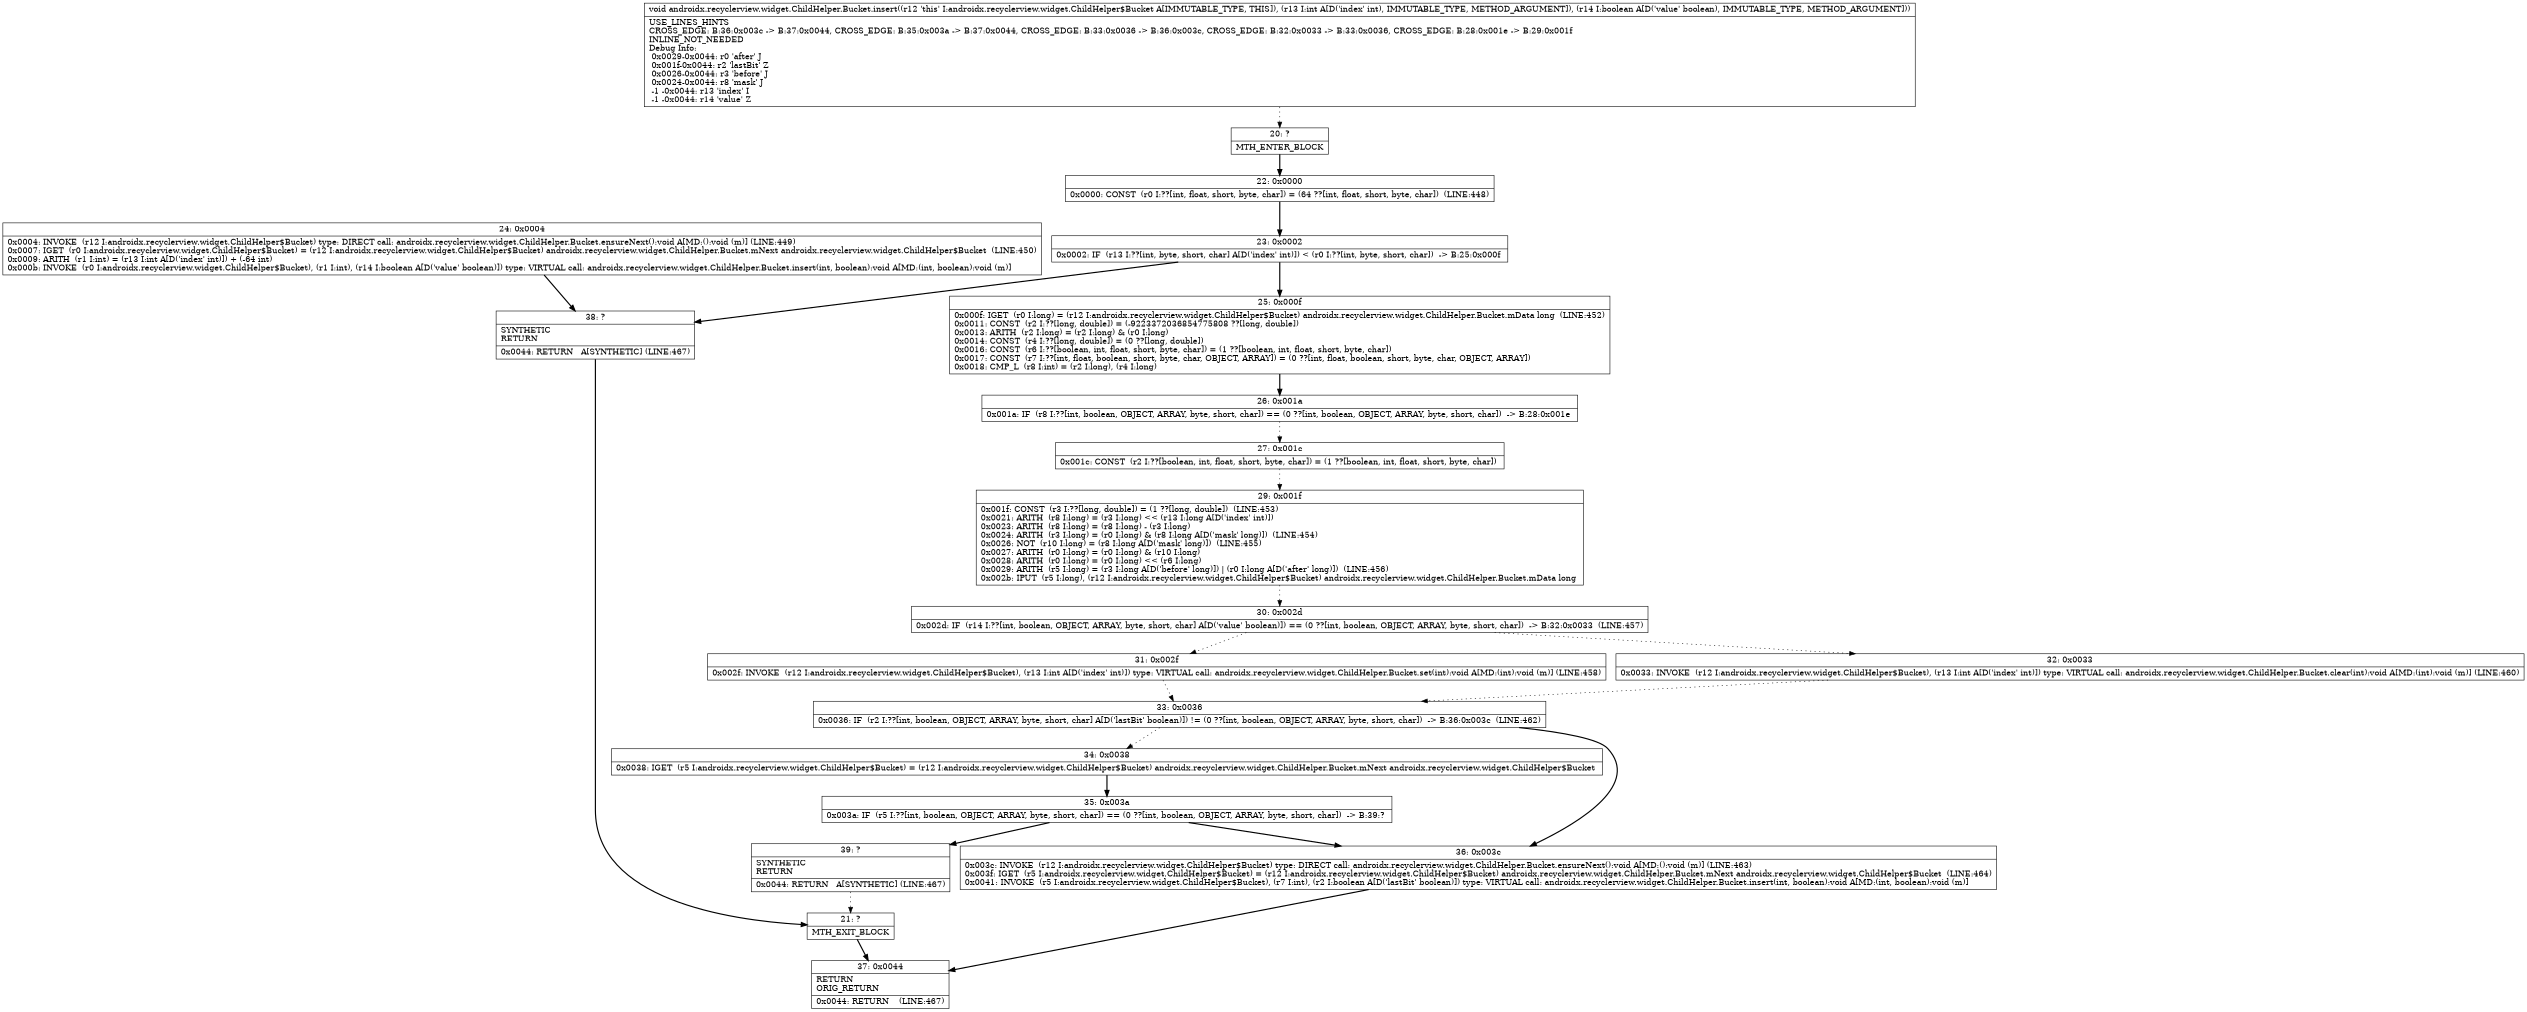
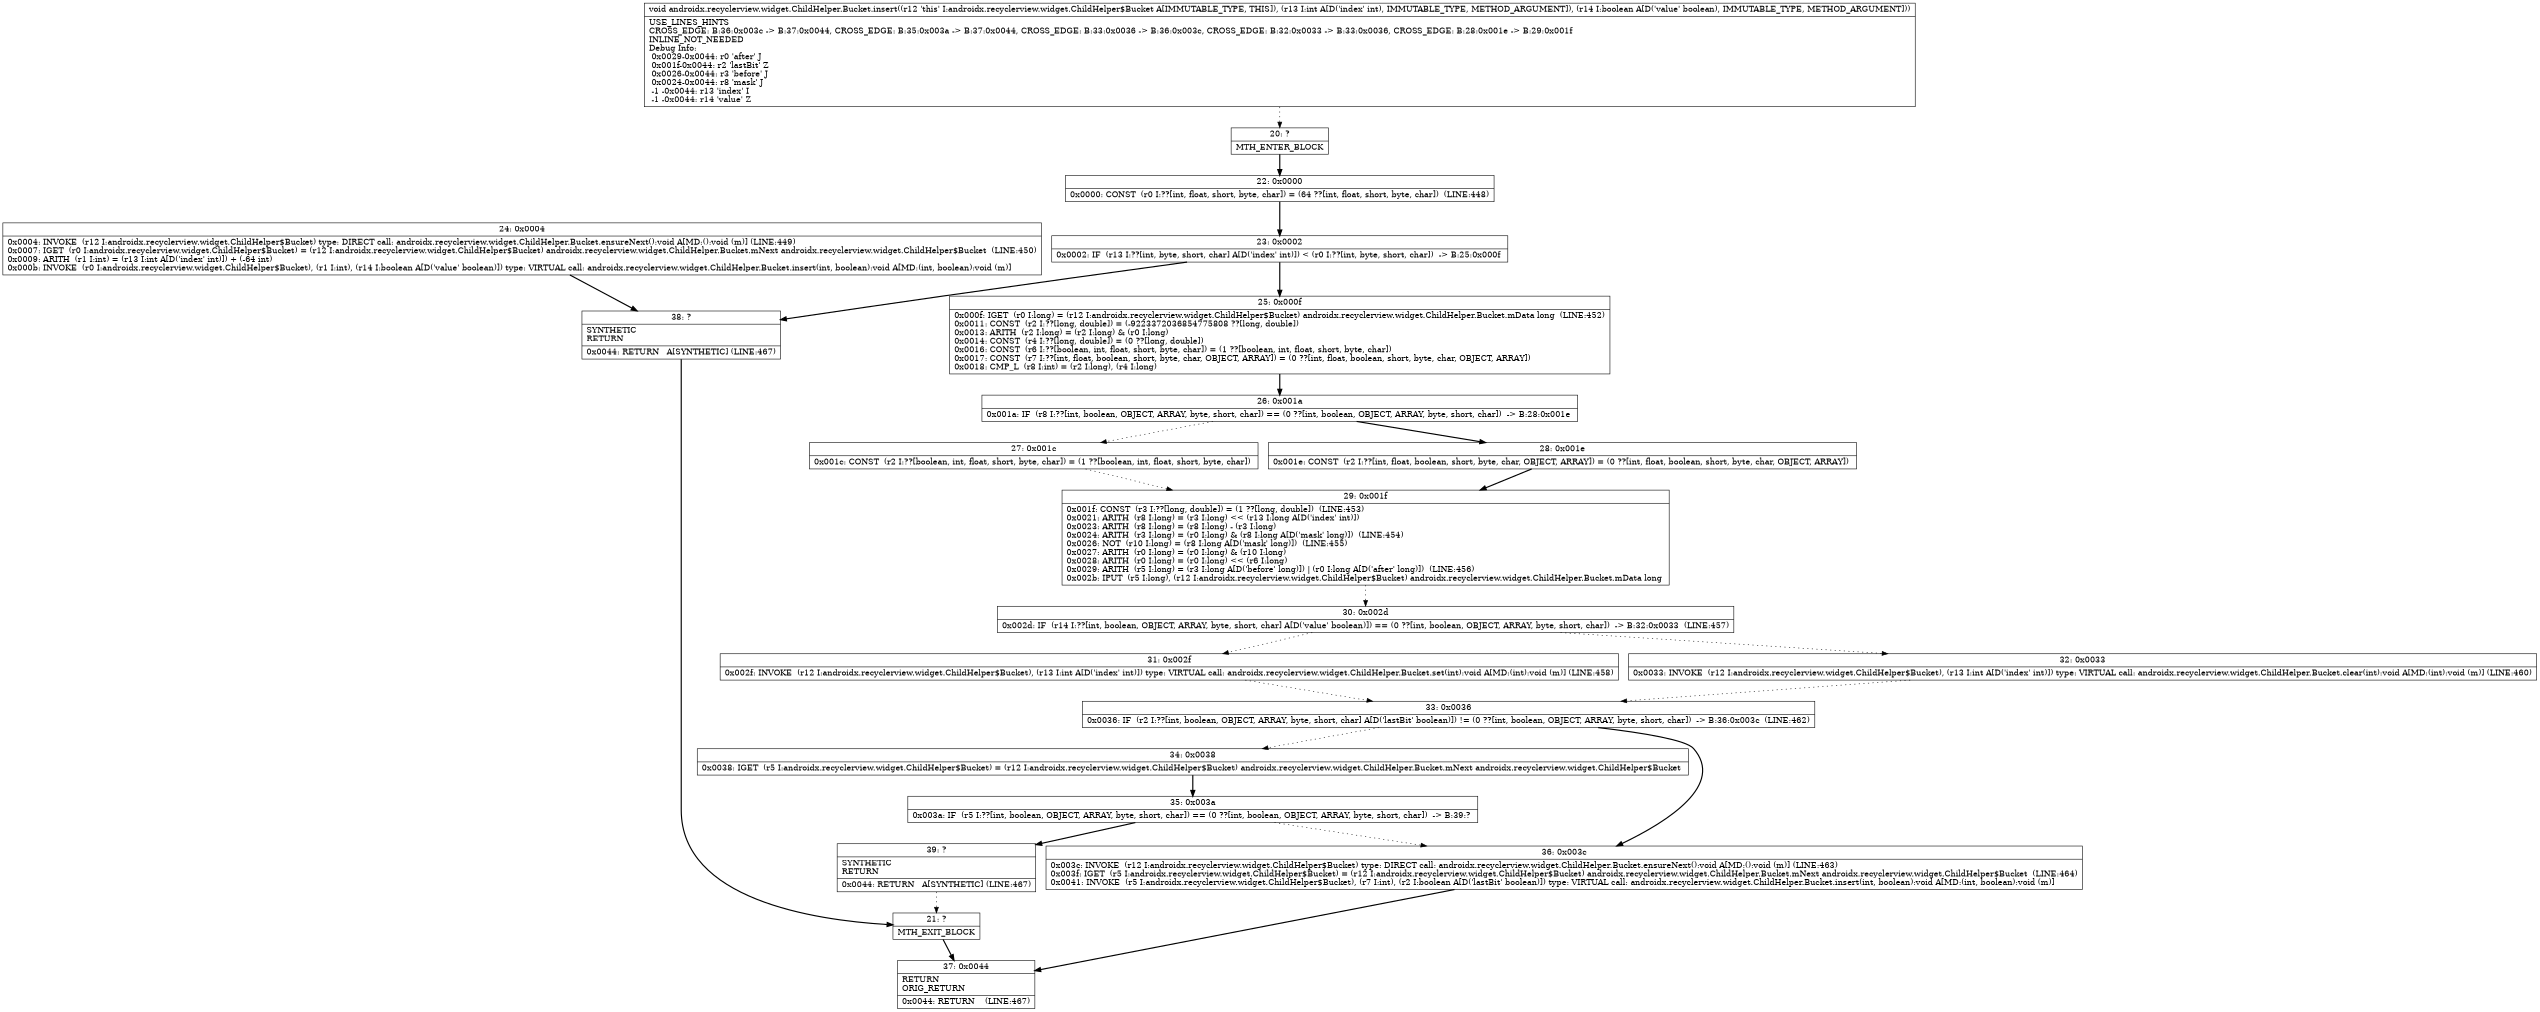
node "28: 0x001e": added
edge "35: 0x003a" -> "36: 0x003c": style bold -> dotted
